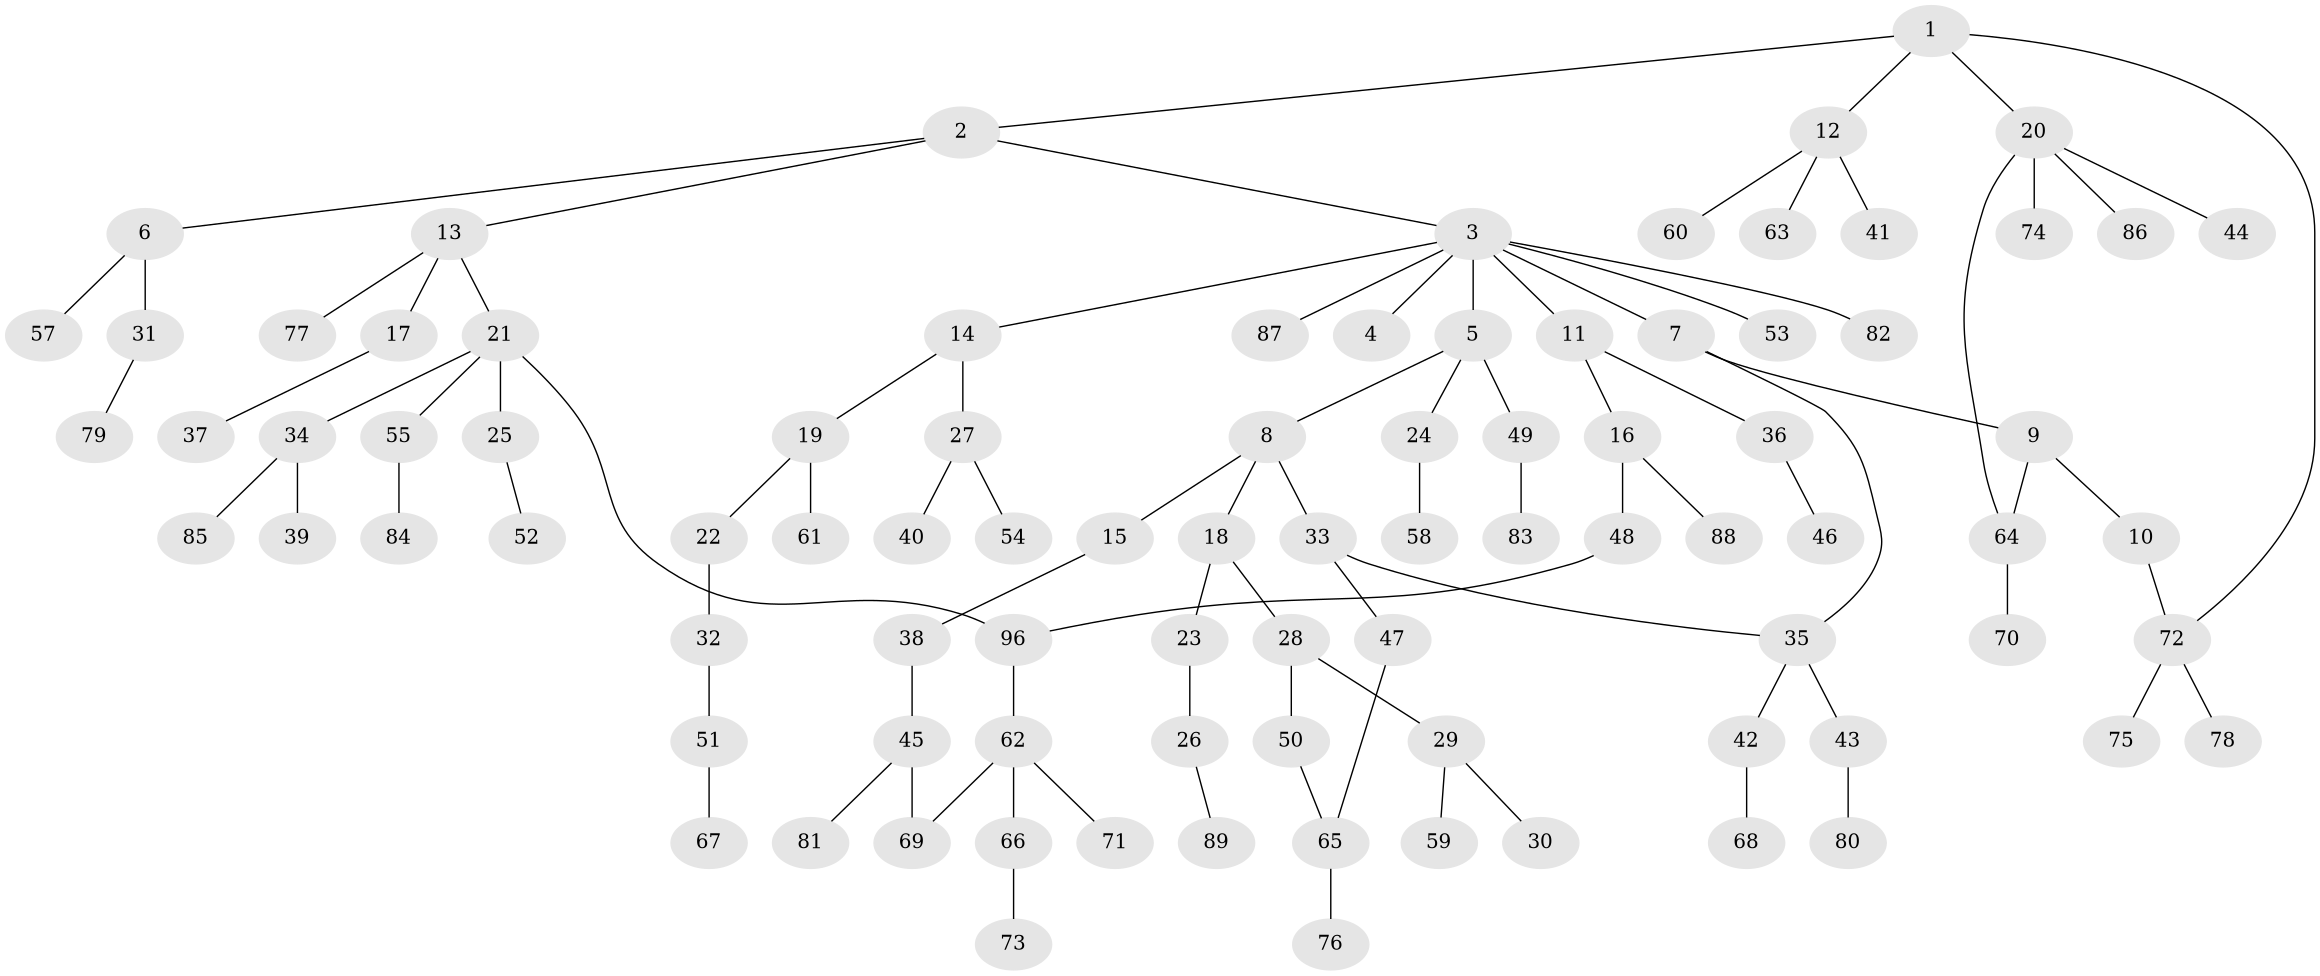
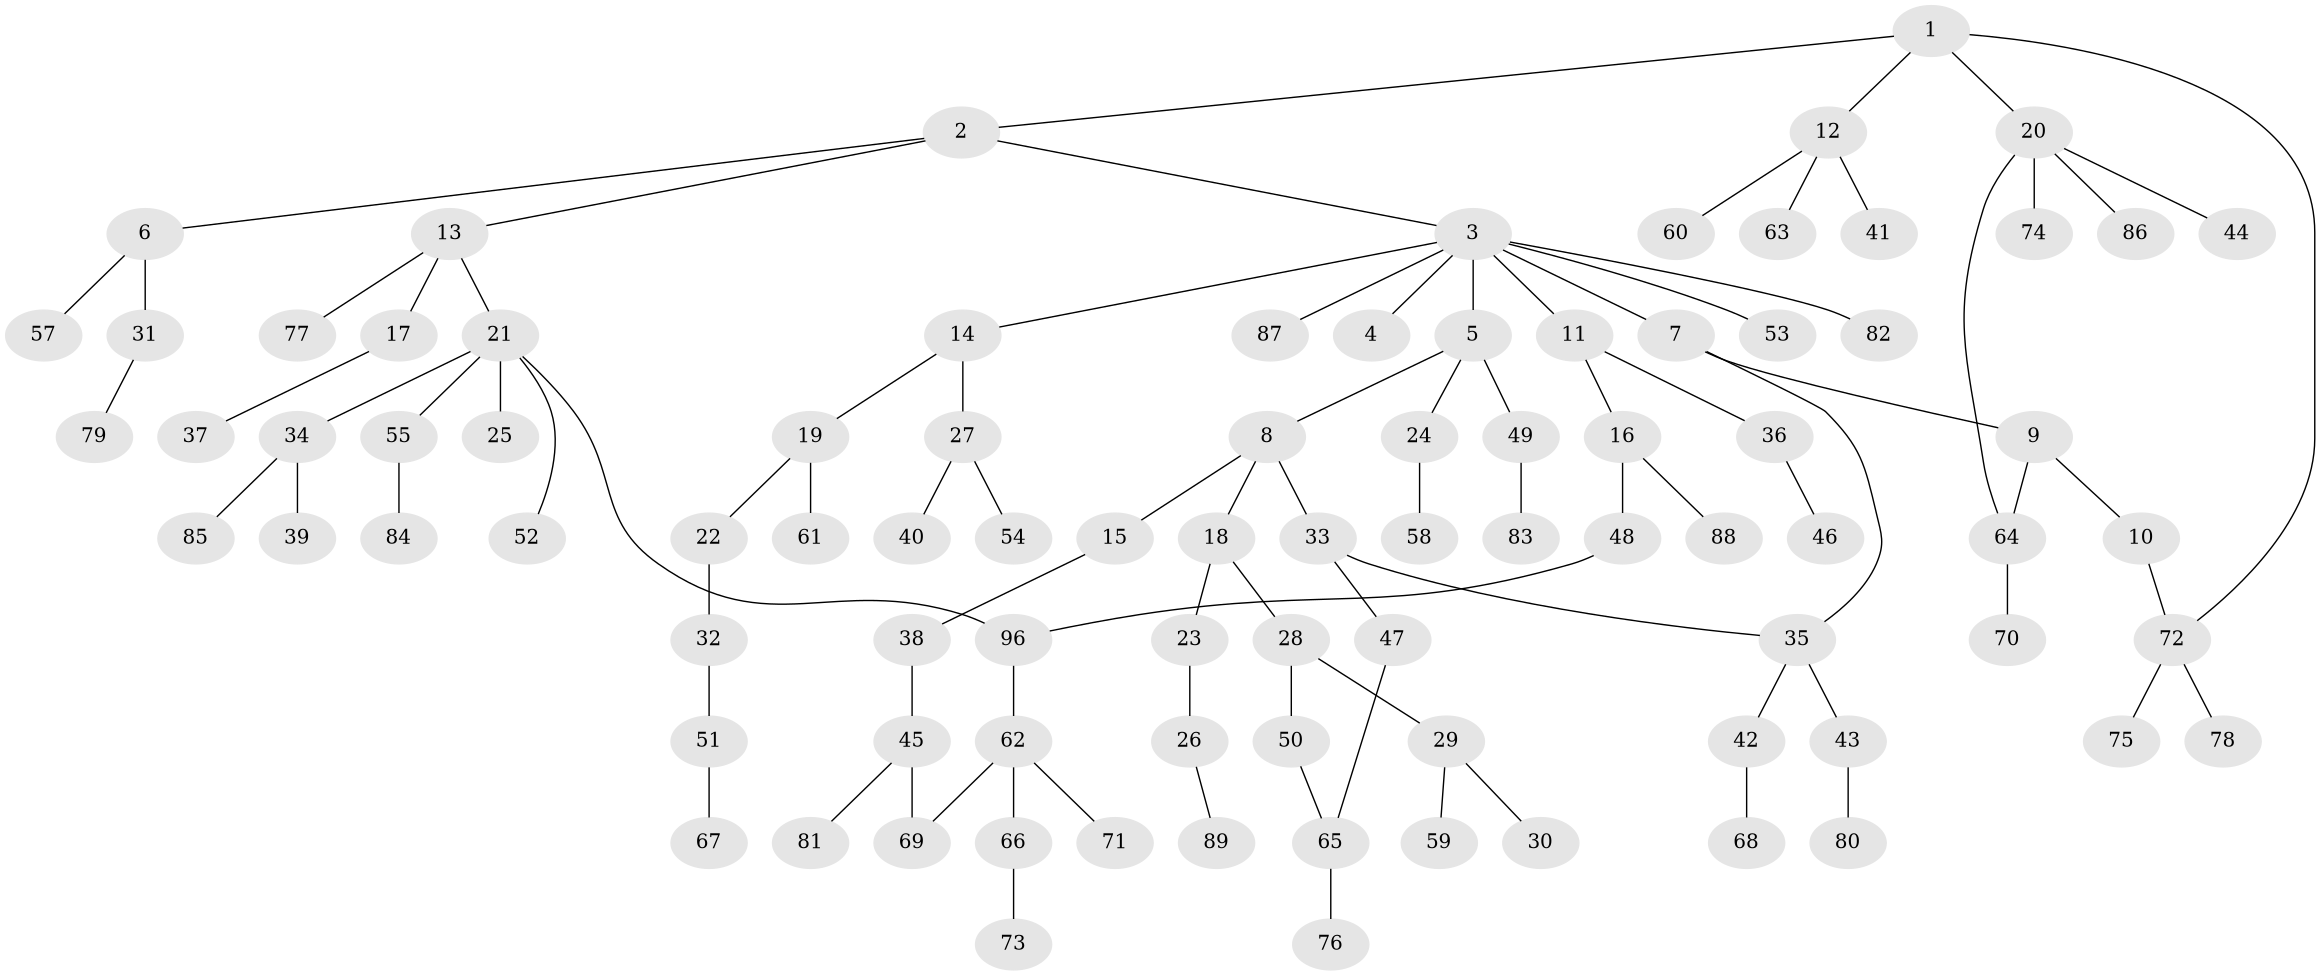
edge "25" -- "52": now "21" -- "52"
